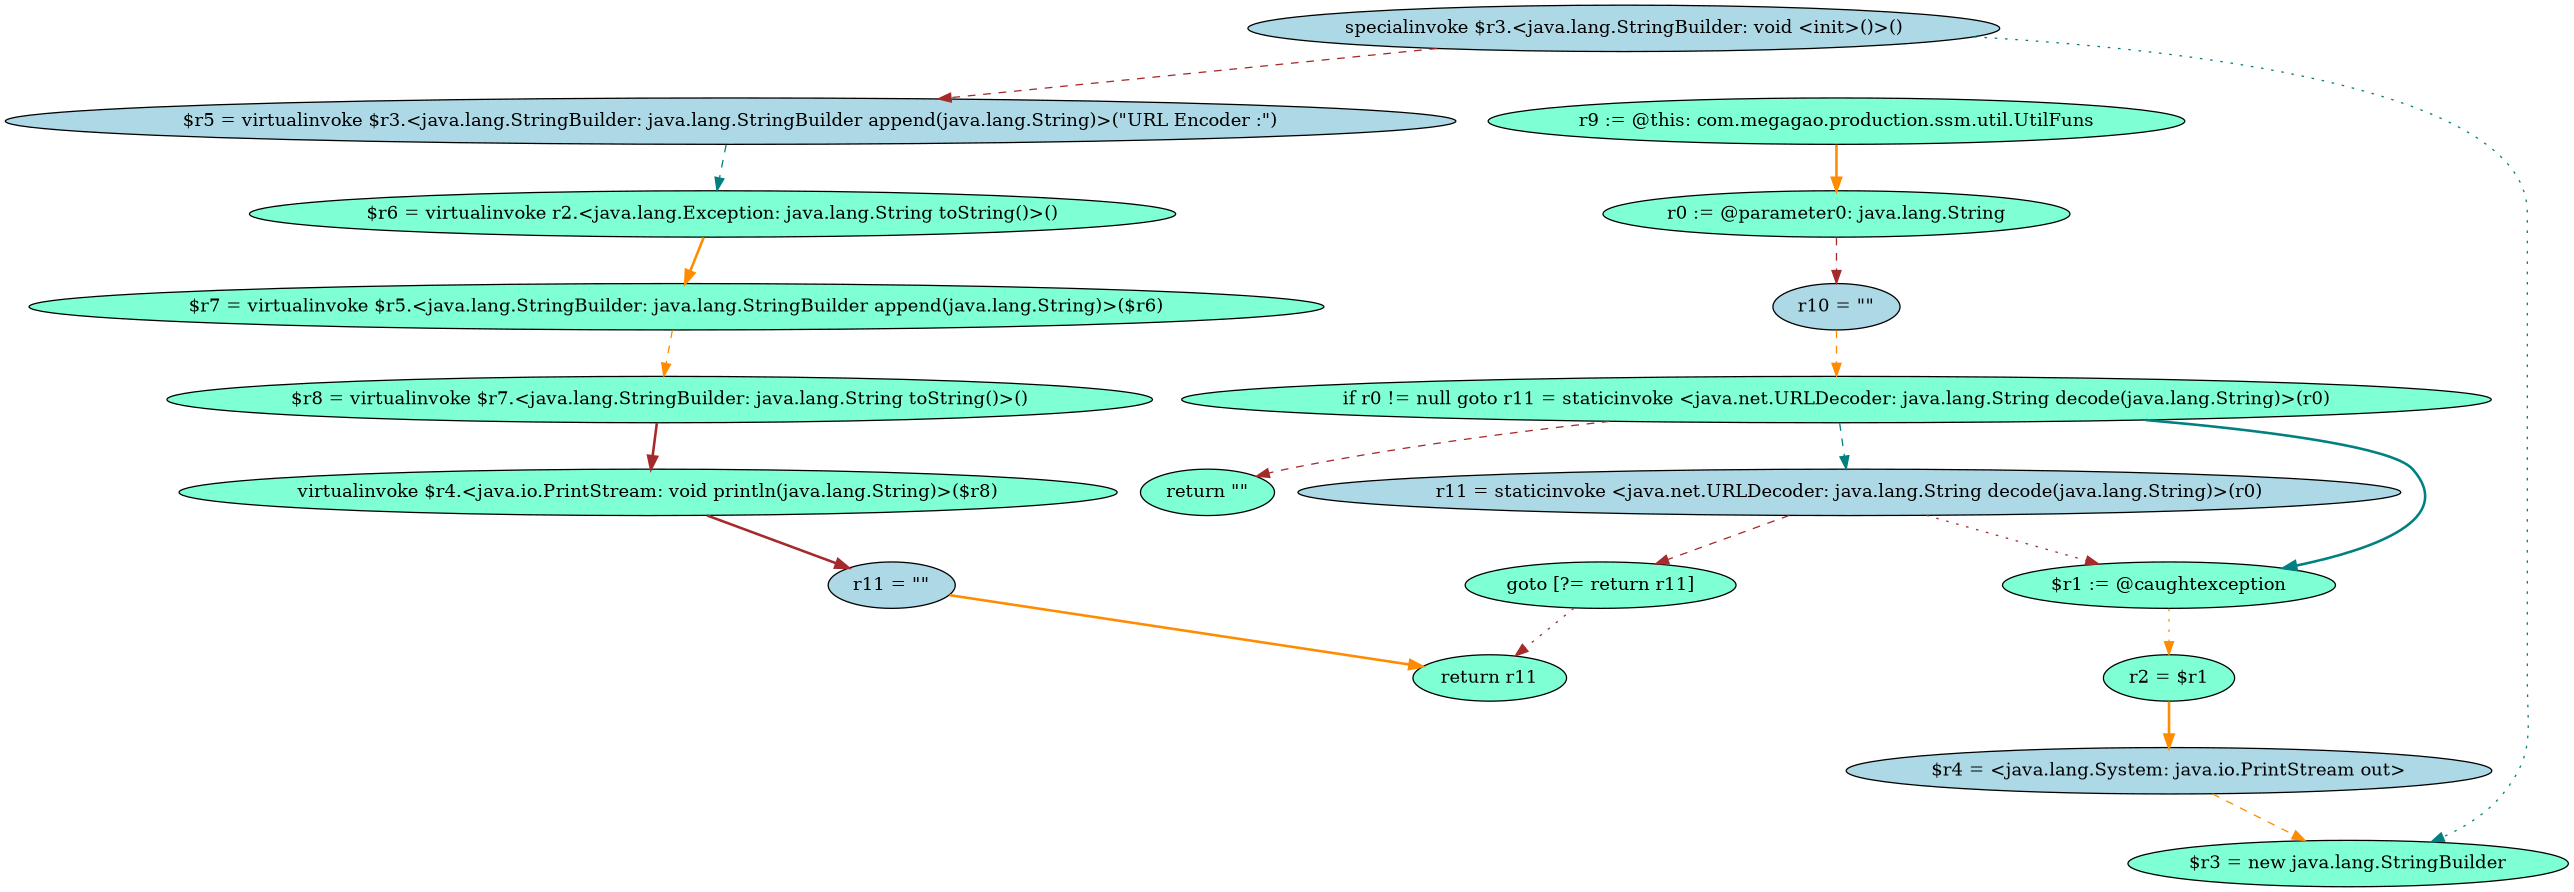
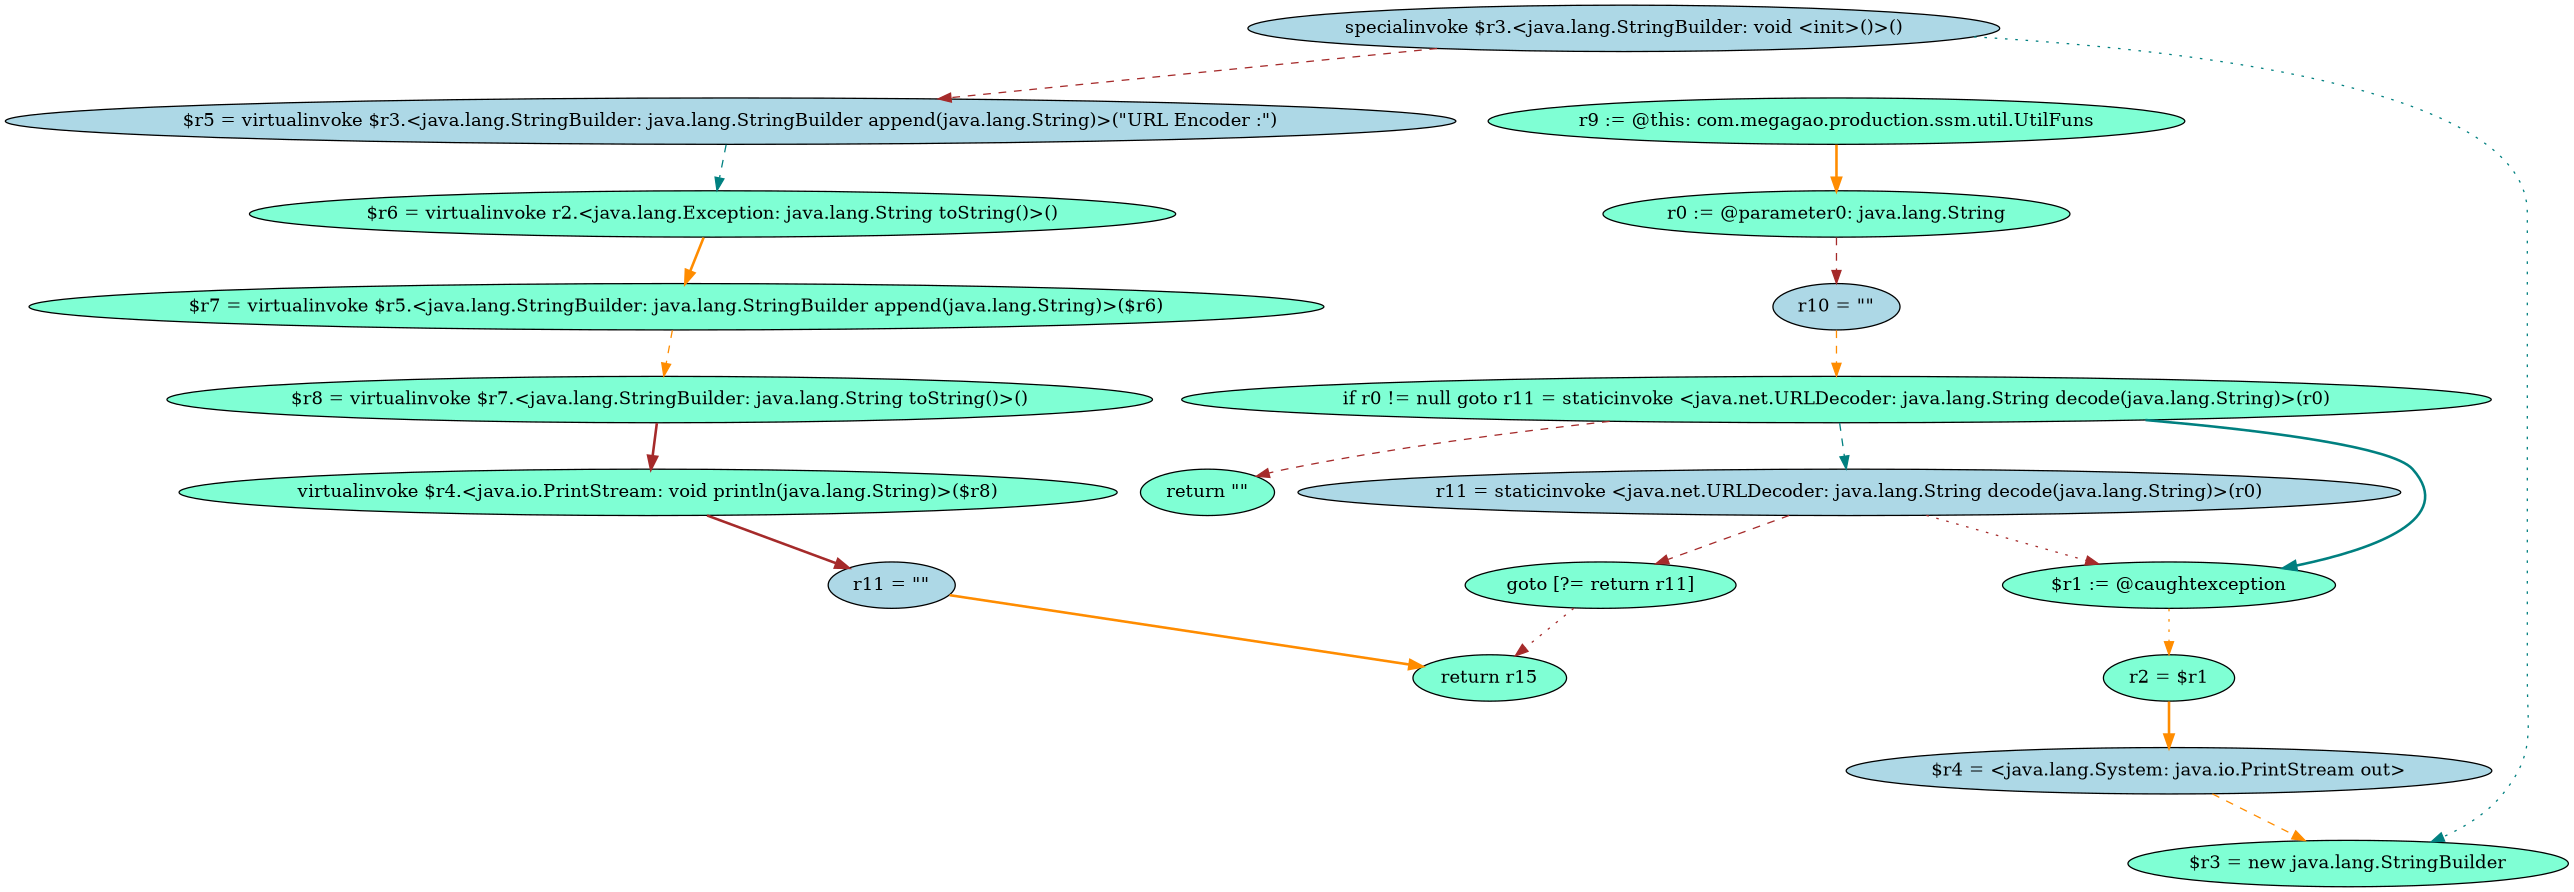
node "return r11": label "return r11" -> "return r15"
